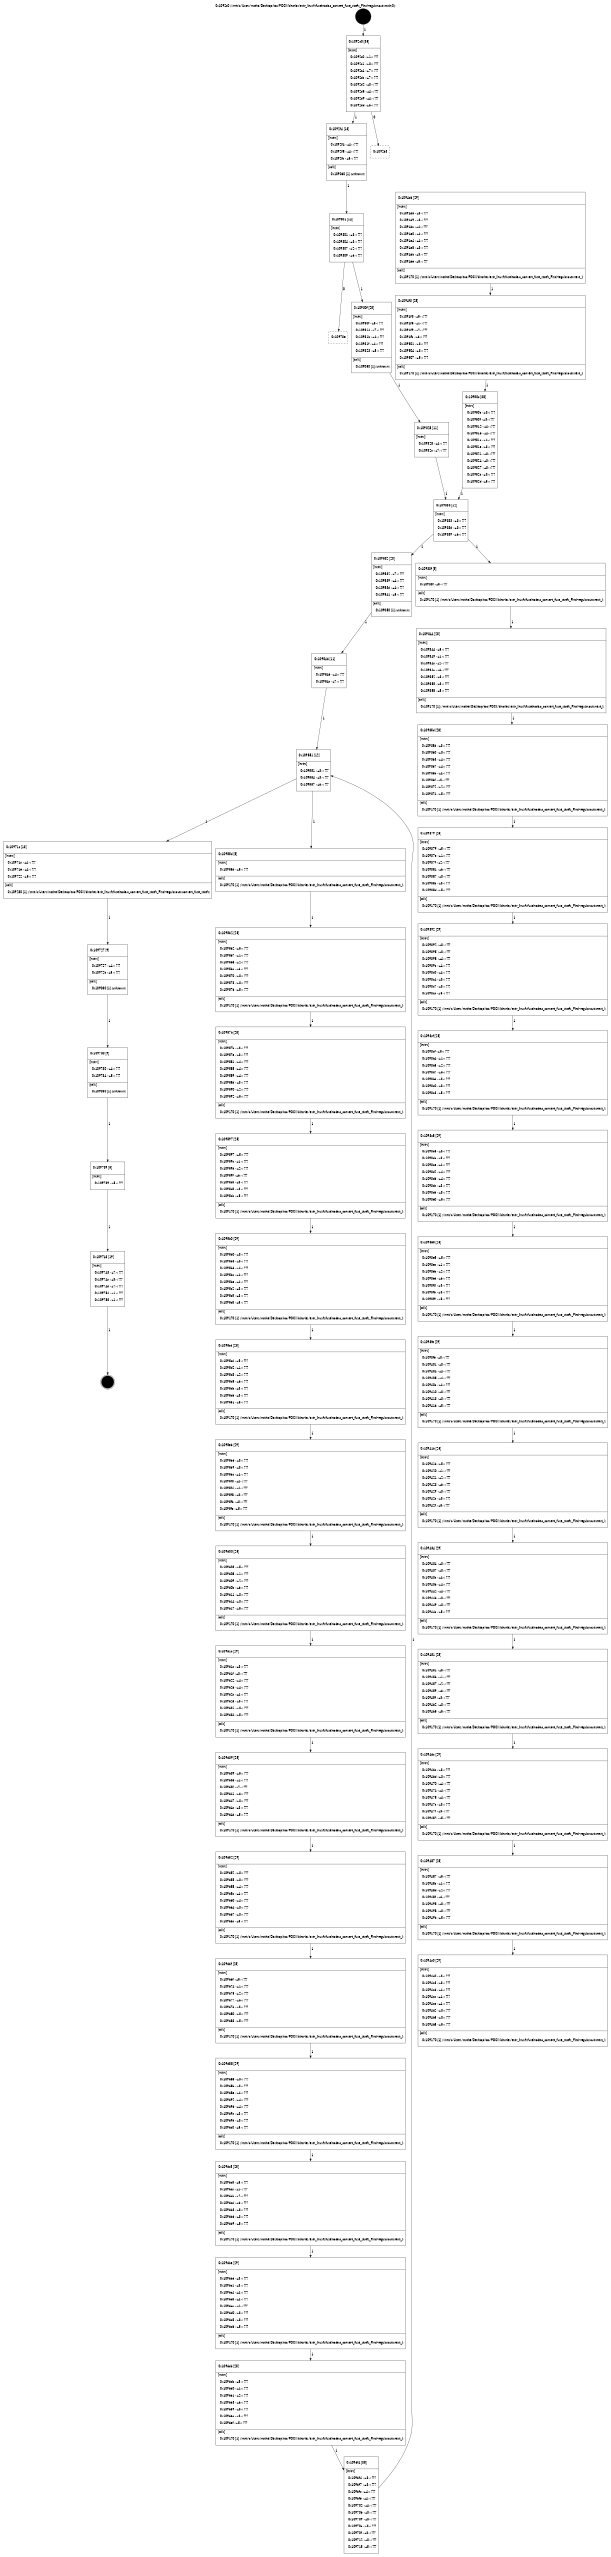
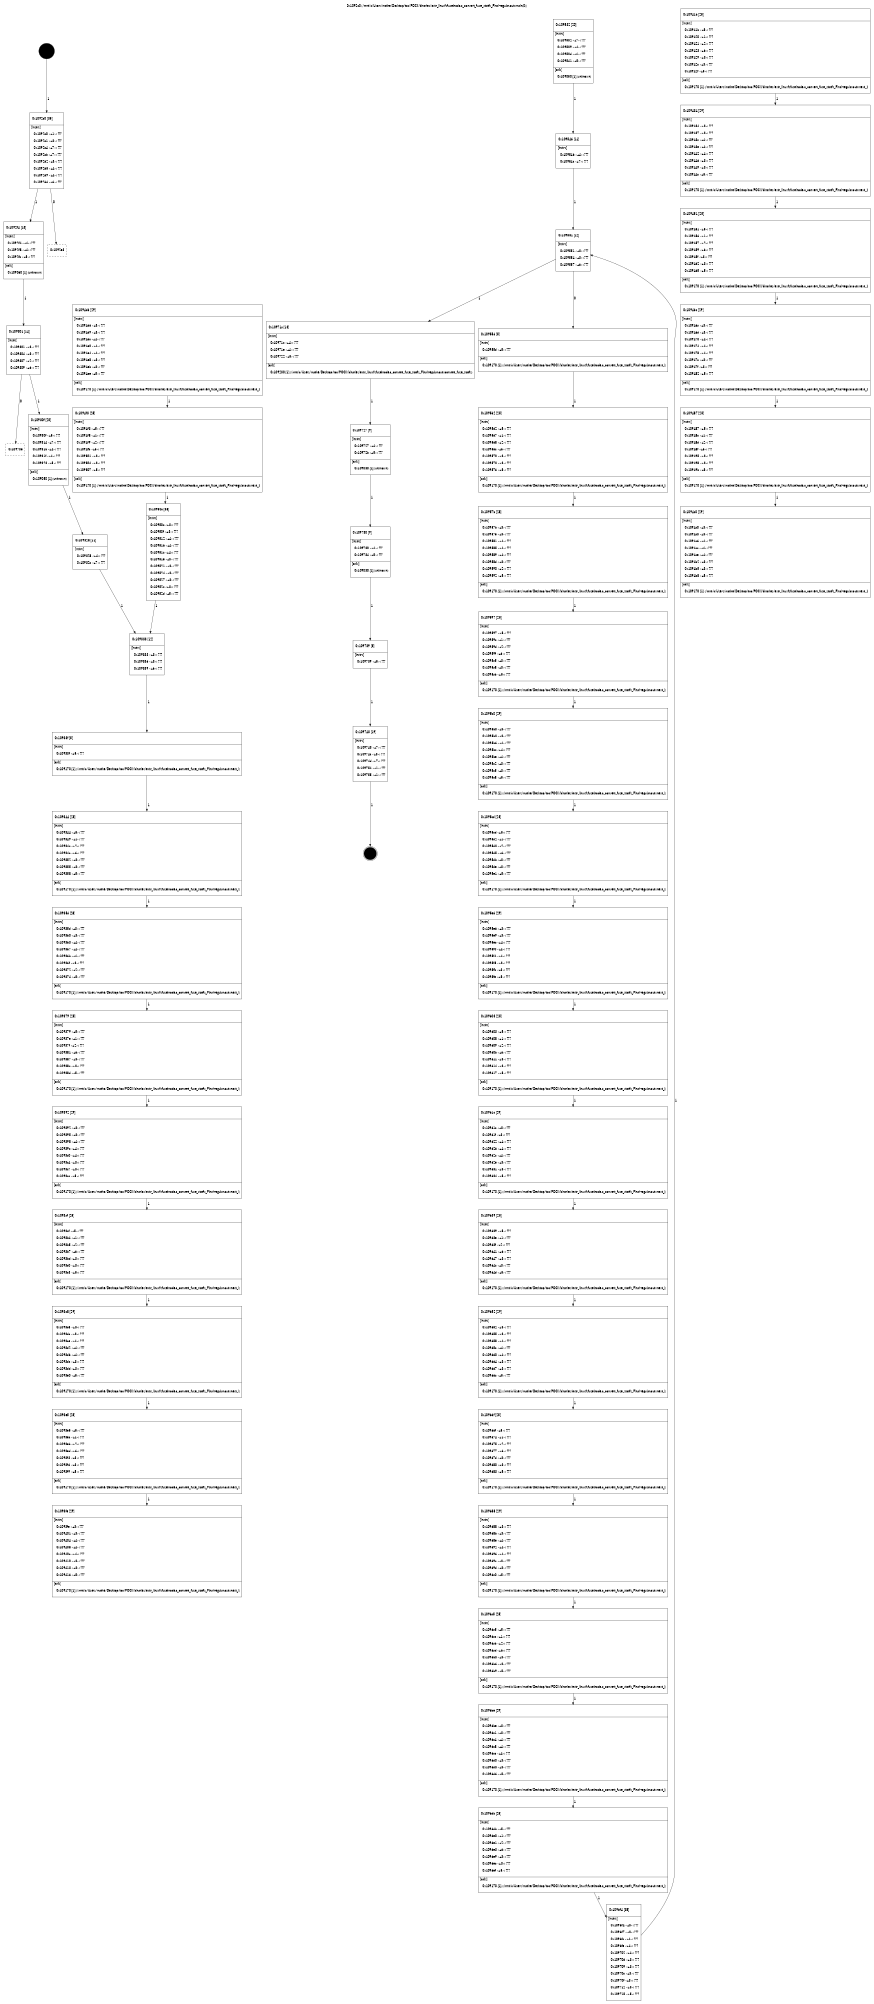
edge "0x109333 [12]" -> "0x109532 [20]": removed, label "1"
edge "0x109551 [12]" -> "0x10955d [5]": label " 1" -> " 0"
edge "0x1093fe [29]" -> "0x10941b [25]": removed, label "1"
